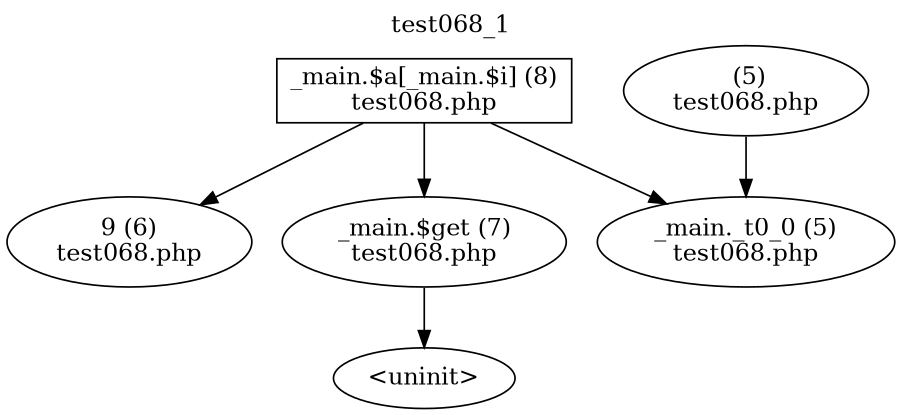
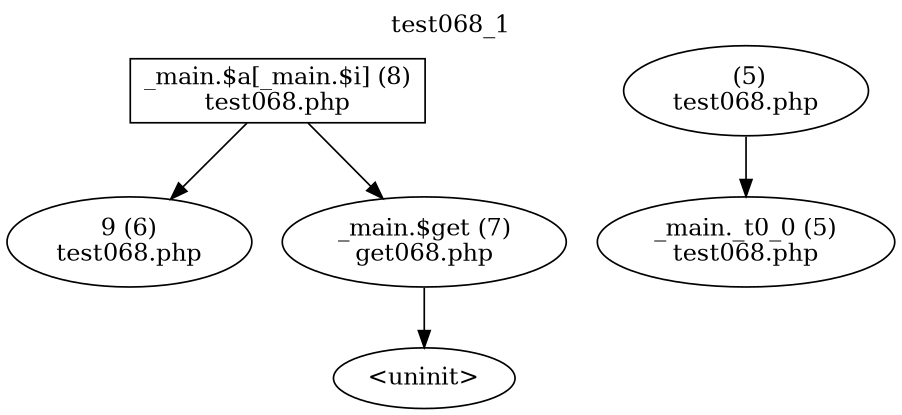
edge "_main.$a[_main.$i] (8) test068.php" -> "_main._t0_0 (5) test068.php": removed
node "_main.$get (7) test068.php": label "_main.$get (7) test068.php" -> "_main.$get (7) get068.php"
